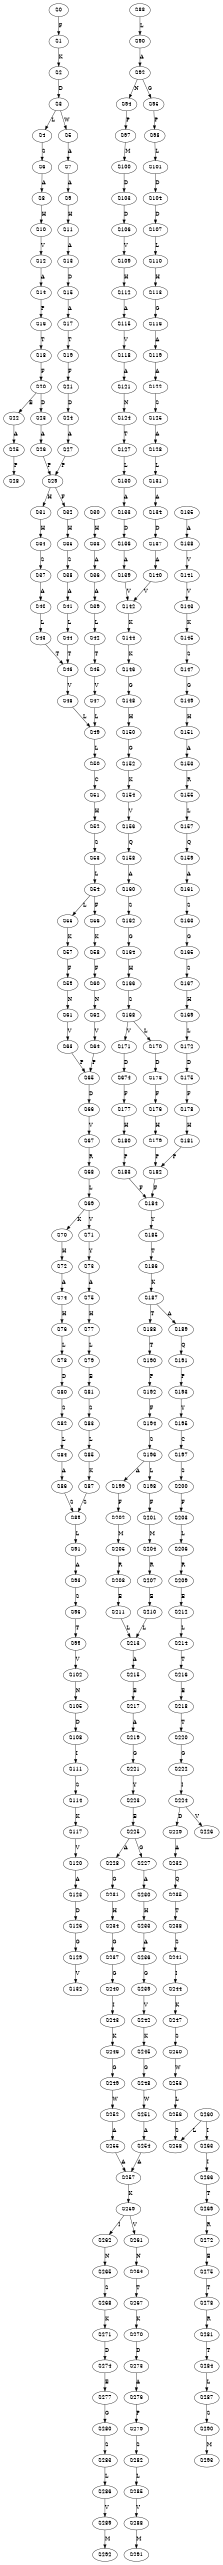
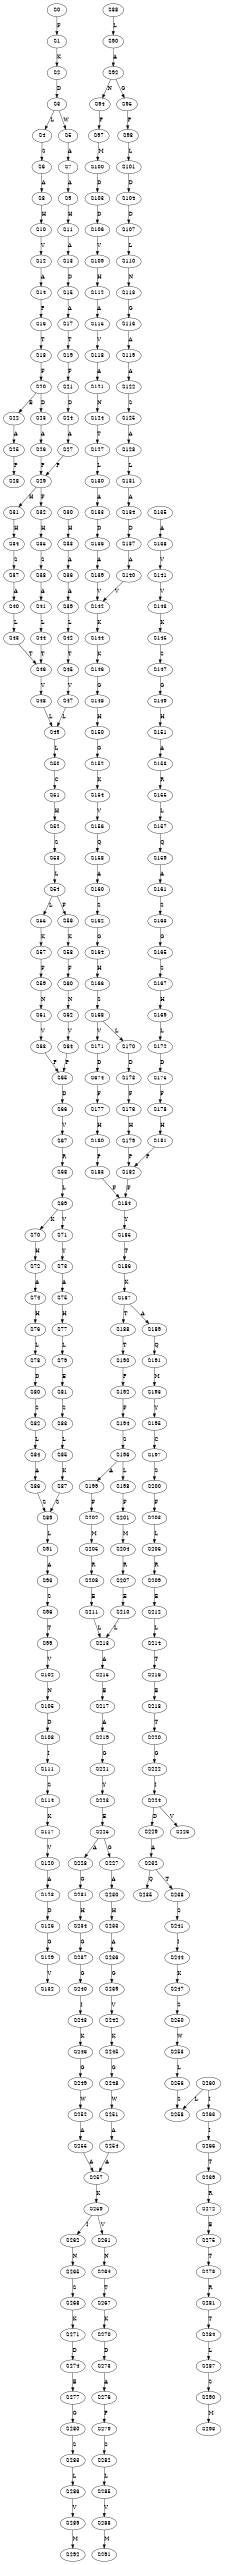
edge "S110" -> "S113": label "H" -> "N"
edge "S191" -> "S193": label "P" -> "M"
edge "S235" -> "S238": now "S232" -> "S238"
